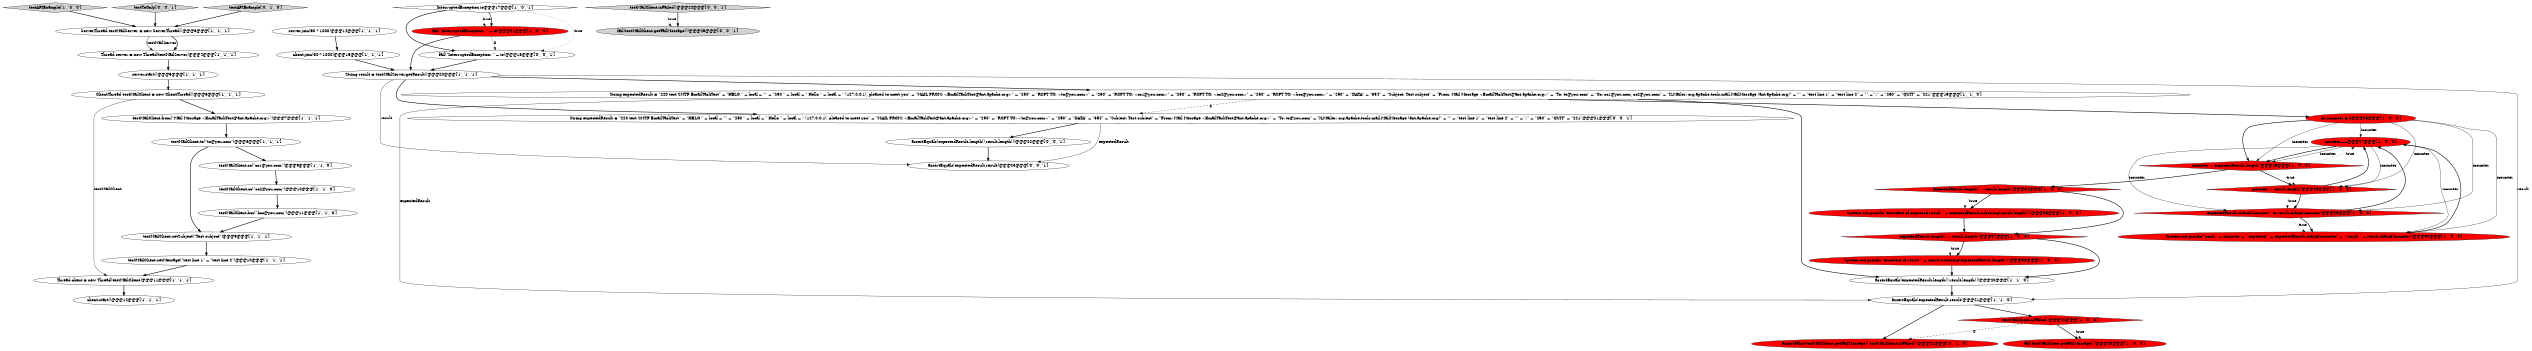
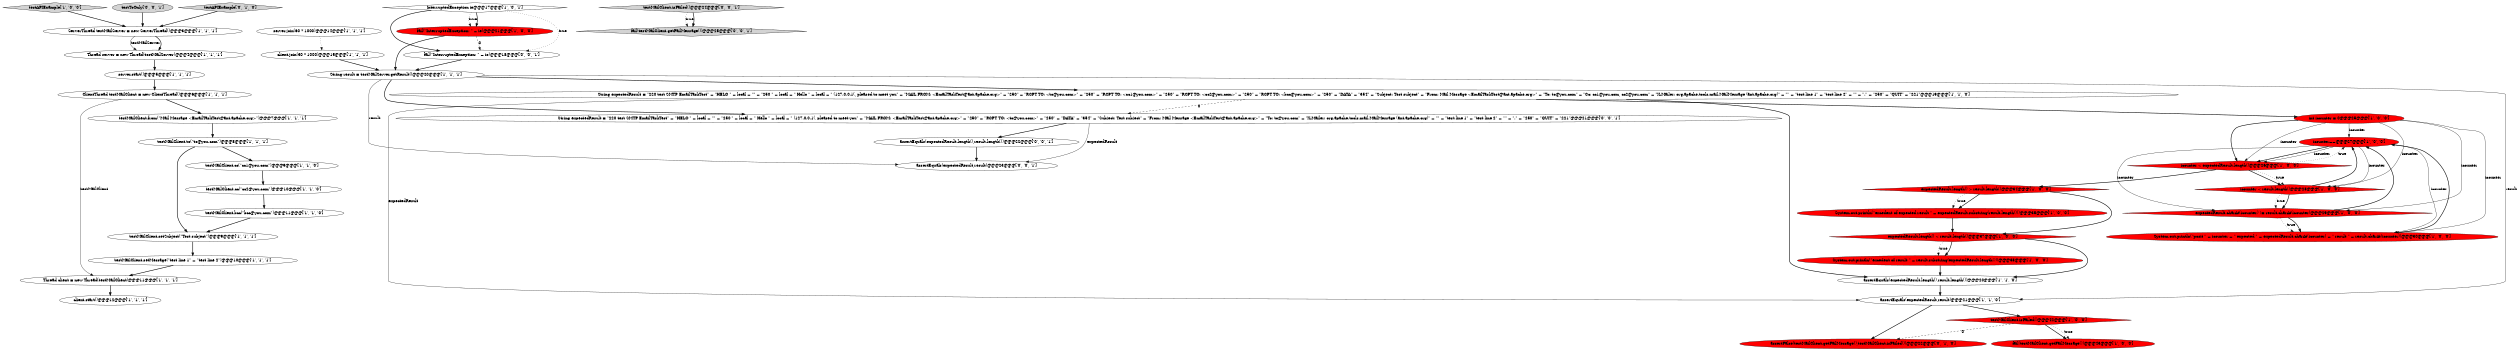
node "testToOnly['0', '0', '1']": shape diamond -> ellipse
node "fail(testMailClient.getFailMessage())@@@25@@@['0', '0', '1']": shape ellipse -> diamond
edge "server.join(60 * 1000)@@@14@@@['1', '1', '1']" -> "client.join(30 * 1000)@@@15@@@['1', '1', '1']": style bold -> dotted
